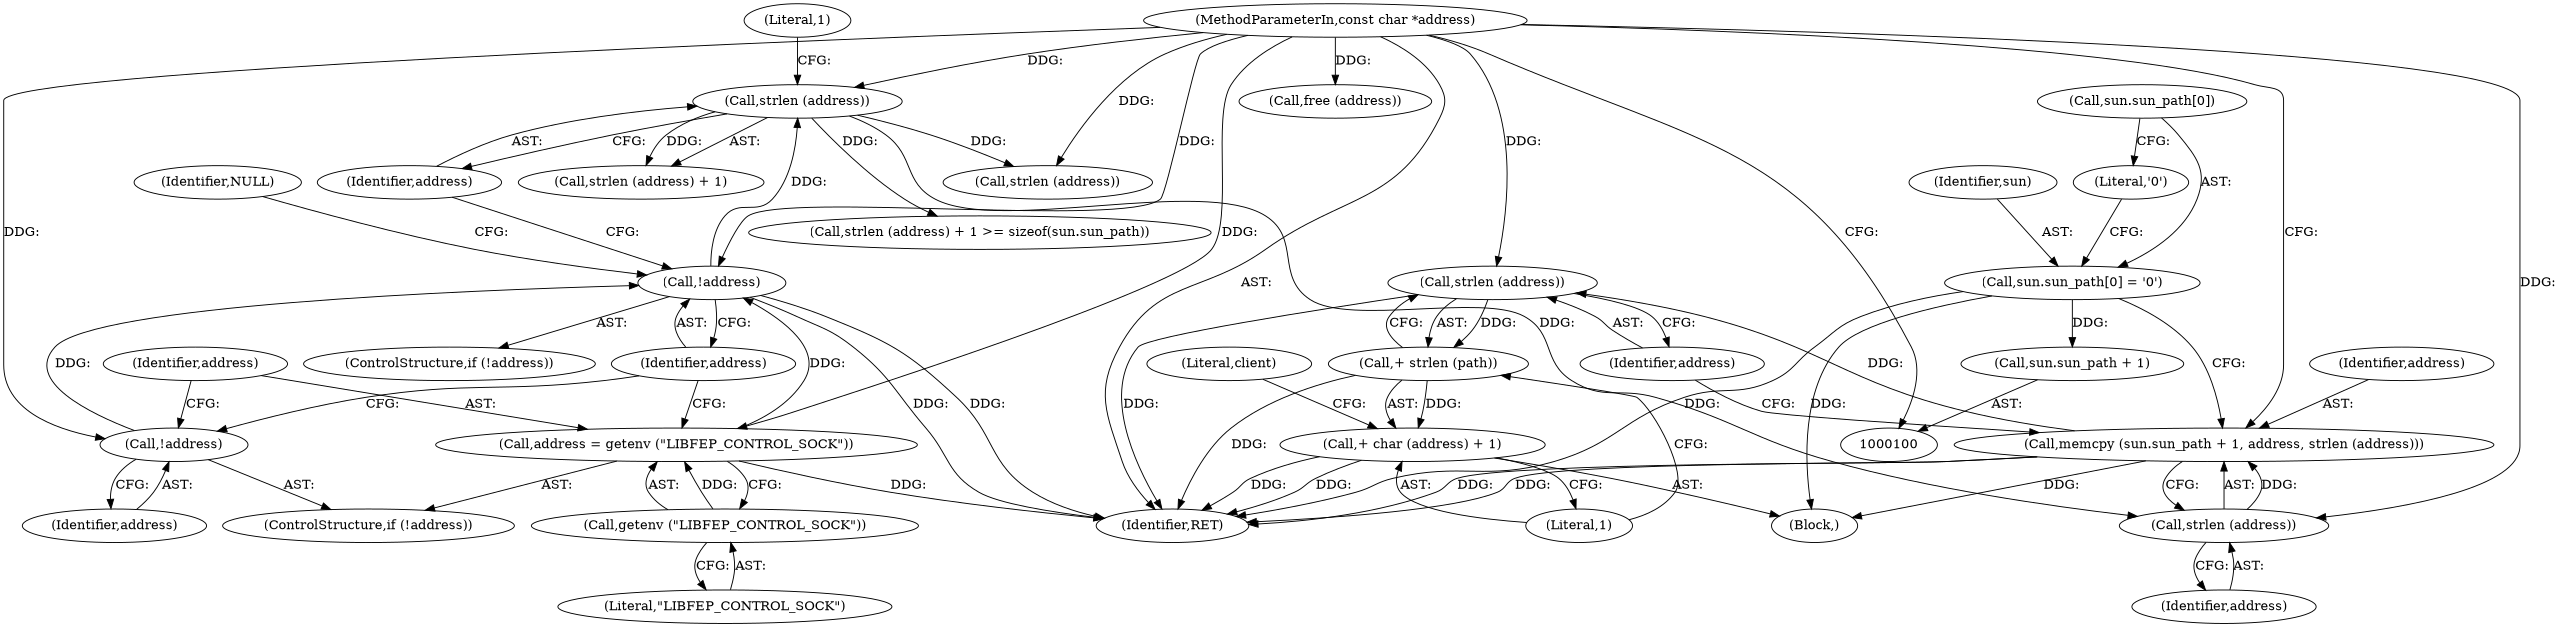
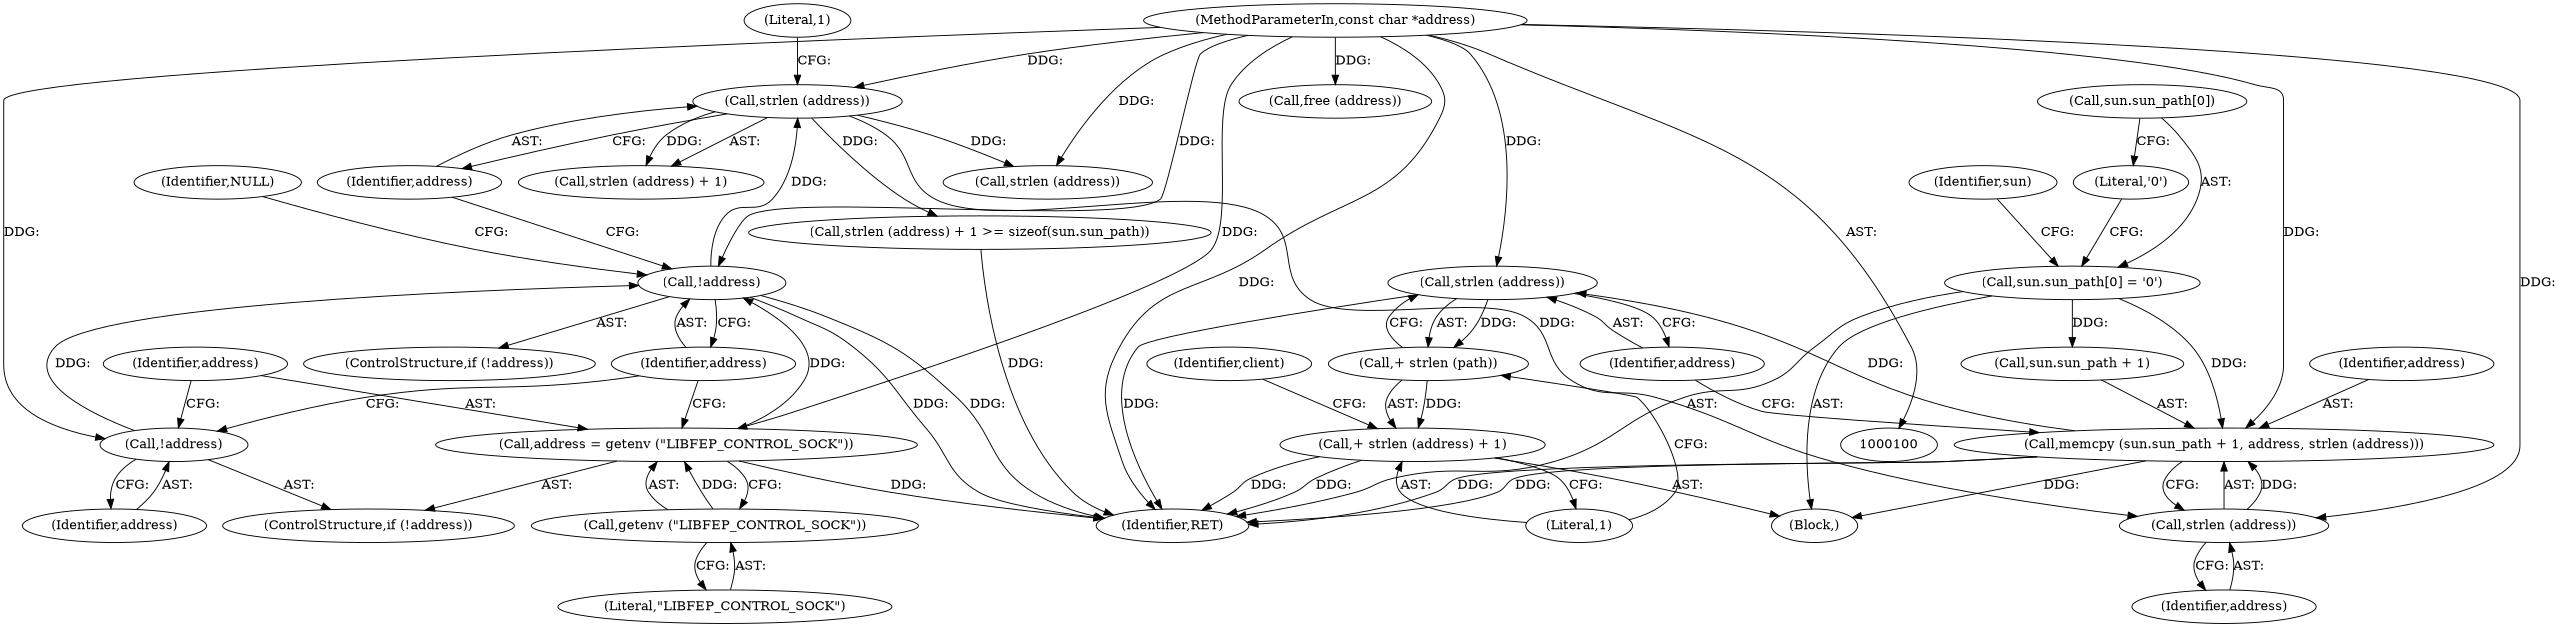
edge "(MethodParameterIn,const char *address)" -> "1000100": label "CFG: " -> "AST: "
edge "(Identifier,sun)" -> "(Call,sun.sun_path[0] = '0')": label "AST: " -> "CFG: "
edge "(MethodParameterIn,const char *address)" -> "(Call,memcpy (sun.sun_path + 1, address, strlen (address)))": label "CFG: " -> "DDG: "
edge "(MethodParameterIn,const char *address)" -> "(Identifier,RET)": label "AST: " -> "DDG: "
node "(Literal,client)": label "(Literal,client)" -> "(Identifier,client)"
edge "(Call,sun.sun_path[0] = '0')" -> "(Call,memcpy (sun.sun_path + 1, address, strlen (address)))": label "CFG: " -> "DDG: "
edge "(Call,sun.sun_path[0] = '0')" -> "(Identifier,RET)": label "DDG: " -> "AST: "
edge "(Call,sun.sun_path[0] = '0')" -> "(Block,)": label "DDG: " -> "AST: "
edge "(Call,sun.sun_path + 1)" -> "1000100": now "(Call,sun.sun_path + 1)" -> "(Call,memcpy (sun.sun_path + 1, address, strlen (address)))"
edge "(Call,+ strlen (path))" -> "(Identifier,RET)": now "(Call,strlen (address) + 1 >= sizeof(sun.sun_path))" -> "(Identifier,RET)"
node "(Call,+ char (address) + 1)": label "(Call,+ char (address) + 1)" -> "(Call,+ strlen (address) + 1)"
